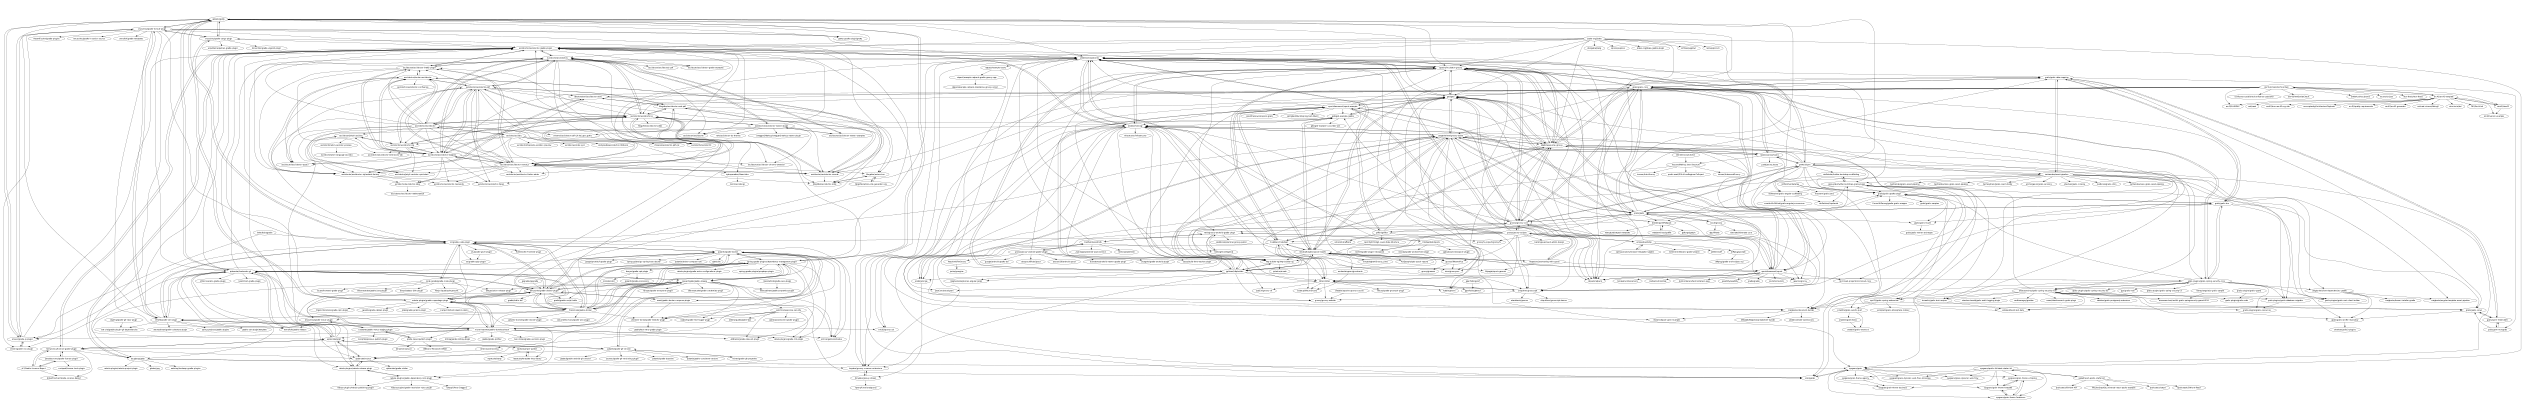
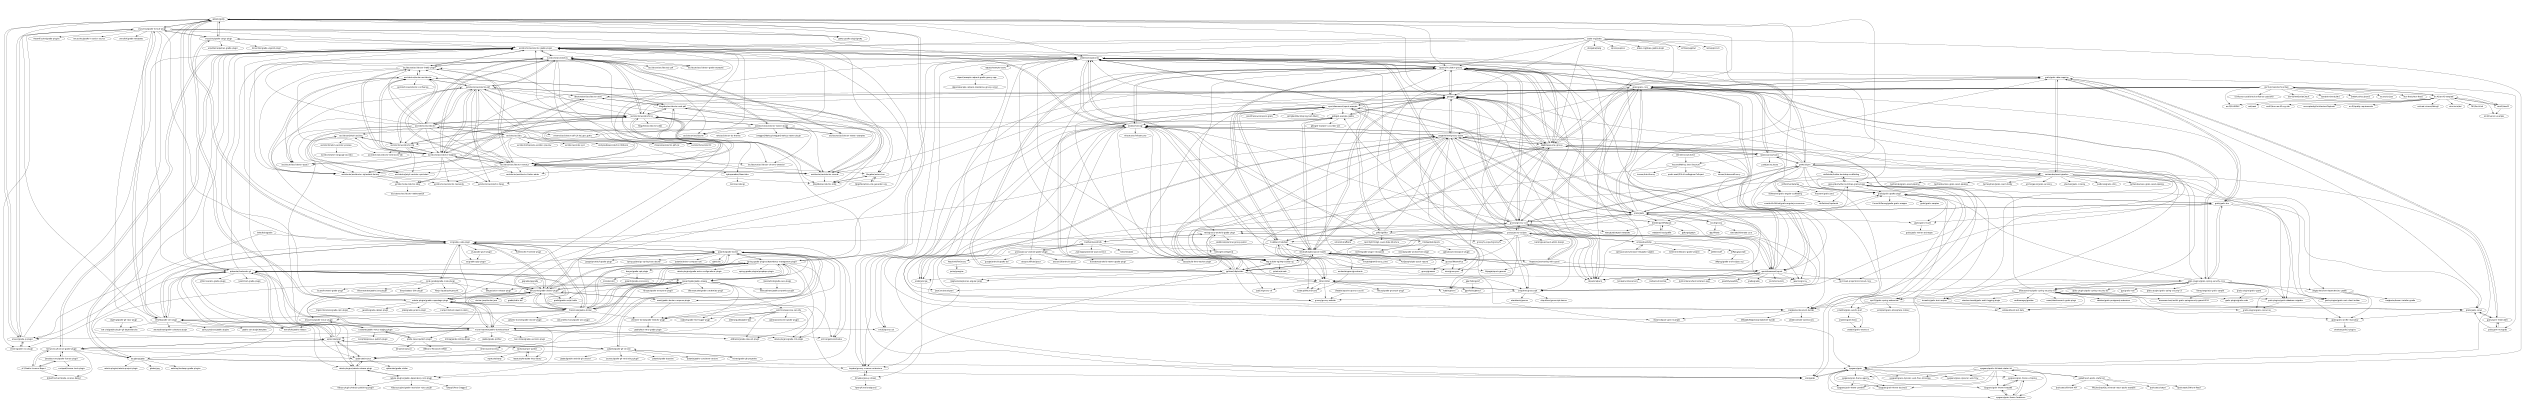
edge "jbake-org/jbake" -> "pledbrook/lazybones": removed
node "odrotbohm/moduliths": added
node "arc42/arc42-generator": removed
edge "groovy/groovy-core" -> "kdabir/awesome-groovy": now "groovy/groovy-core" -> "tlberglund/ratpack-template"
edge "geb/geb" -> "GPars/GPars": removed
node "melix/speakertime": label "melix/speakertime" -> "melix/template"
node "jvoegele/gradle-android-plugin": removed
edge "researchgate/gradle-release" -> "johnrengelman/shadow": removed
node "docker-java/docker-java": added
node "craigburke/angular-template-asset-pipeline": removed
node "sysgears/grain-theme-portfolio": added
